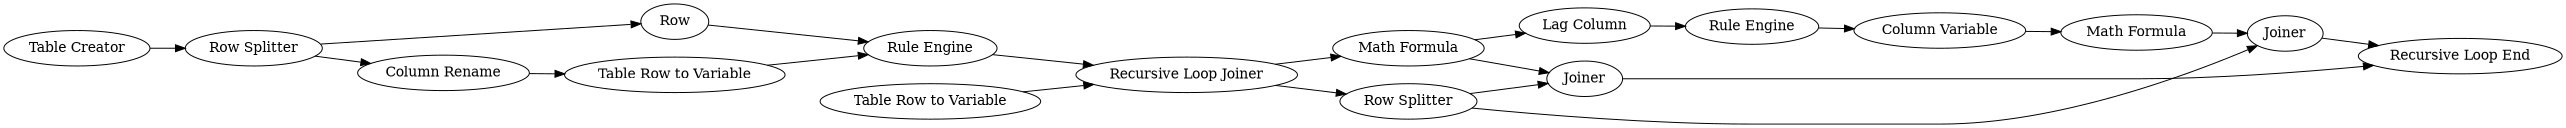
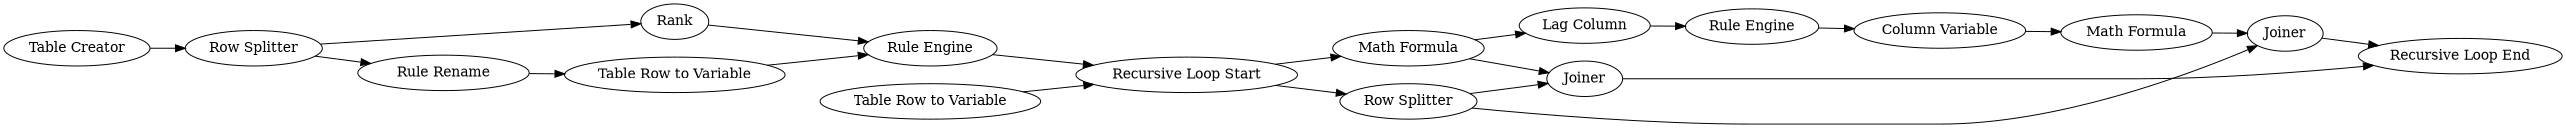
node "Row": label "Row" -> "Rank"
node "Column Rename": label "Column Rename" -> "Rule Rename"
node "Recursive Loop Joiner": label "Recursive Loop Joiner" -> "Recursive Loop Start"
